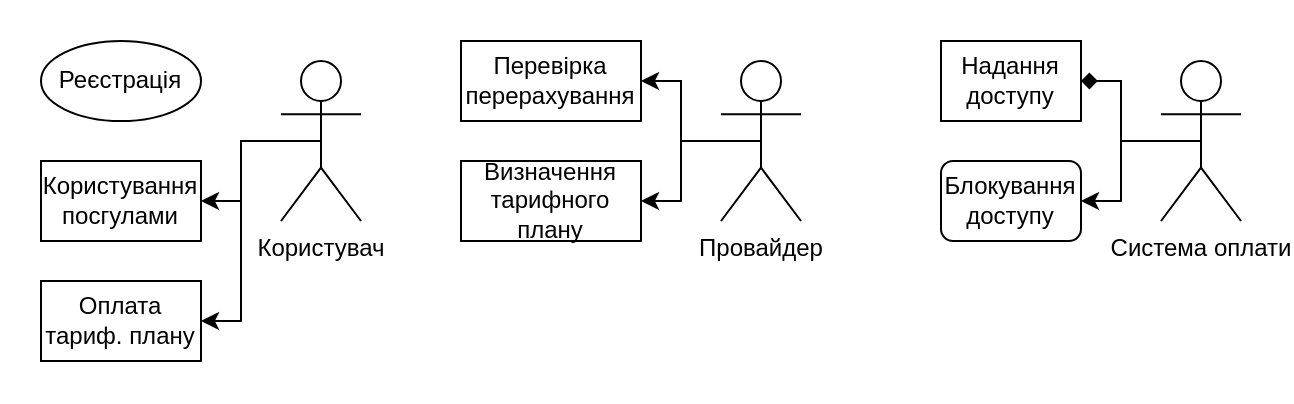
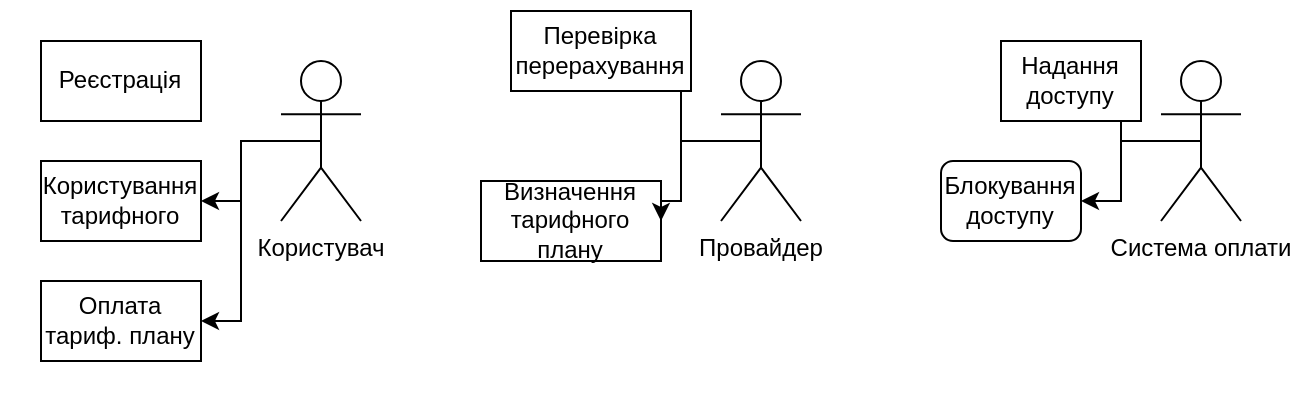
node "Реєстрація": shape ellipse -> rectangle
node "Перевірка перерахування": moved (551, 81) -> (601, 51)
node "Надання доступу": moved (1011, 81) -> (1071, 81)
node "Користування посгулами": label "Користування посгулами" -> "Користування тарифного"
node "Визначення тарифного плану": moved (551, 201) -> (571, 221)
